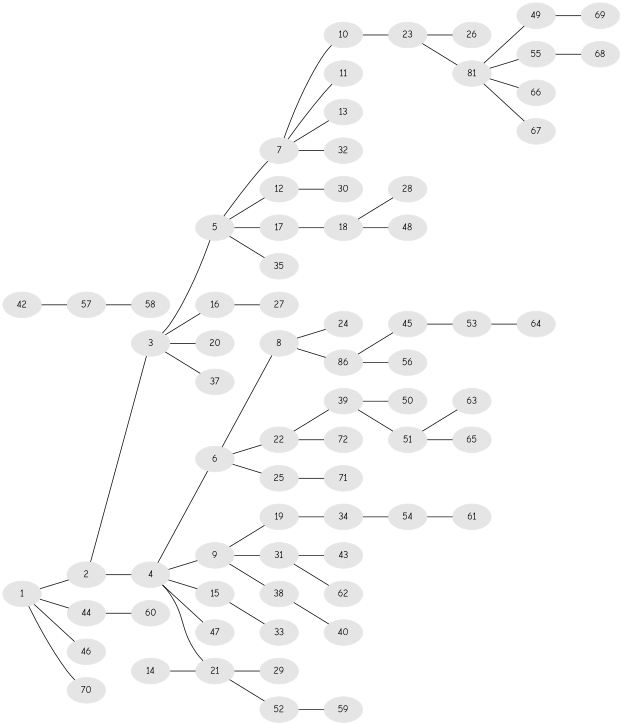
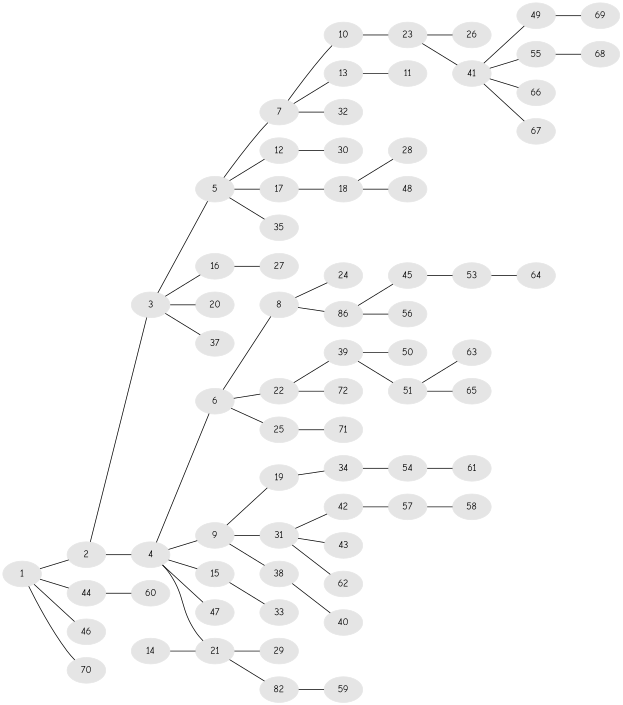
node "81": label "81" -> "41"
edge "11" -- "7": now "11" -- "13"
edge "42" -- "31": added
node "52": label "52" -> "82"
